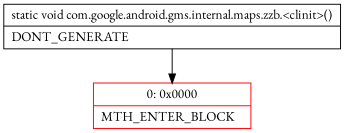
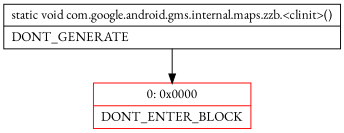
node "0: 0x0000": text "MTH_ENTER_BLOCK" -> "DONT_ENTER_BLOCK"
